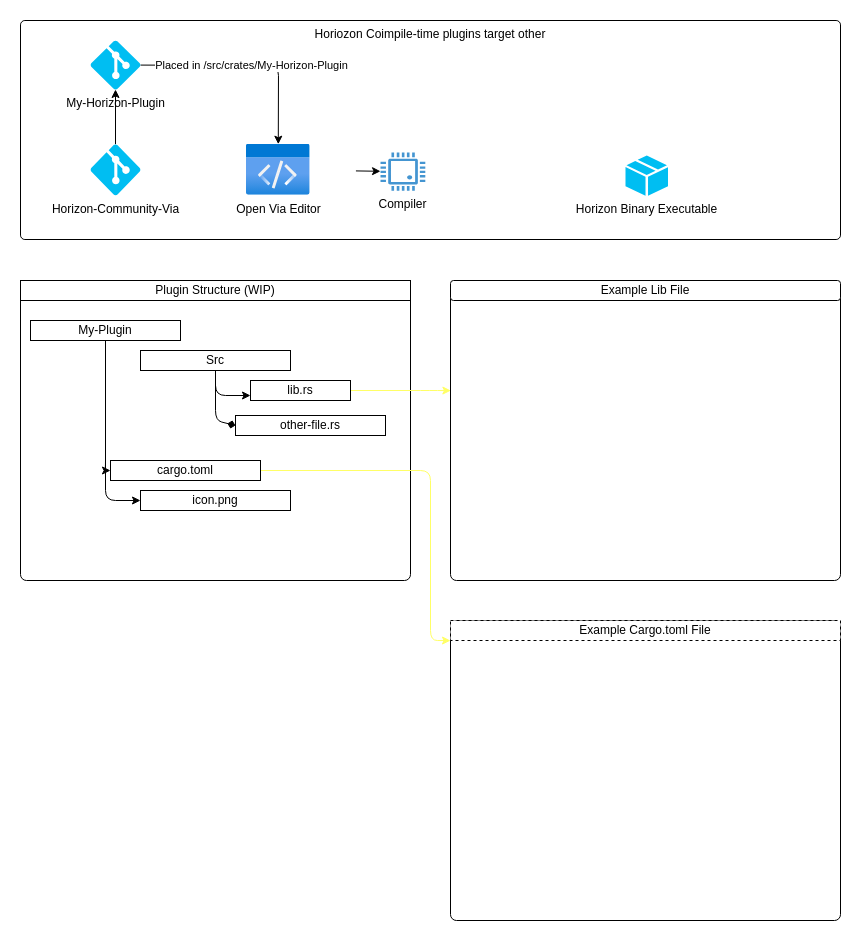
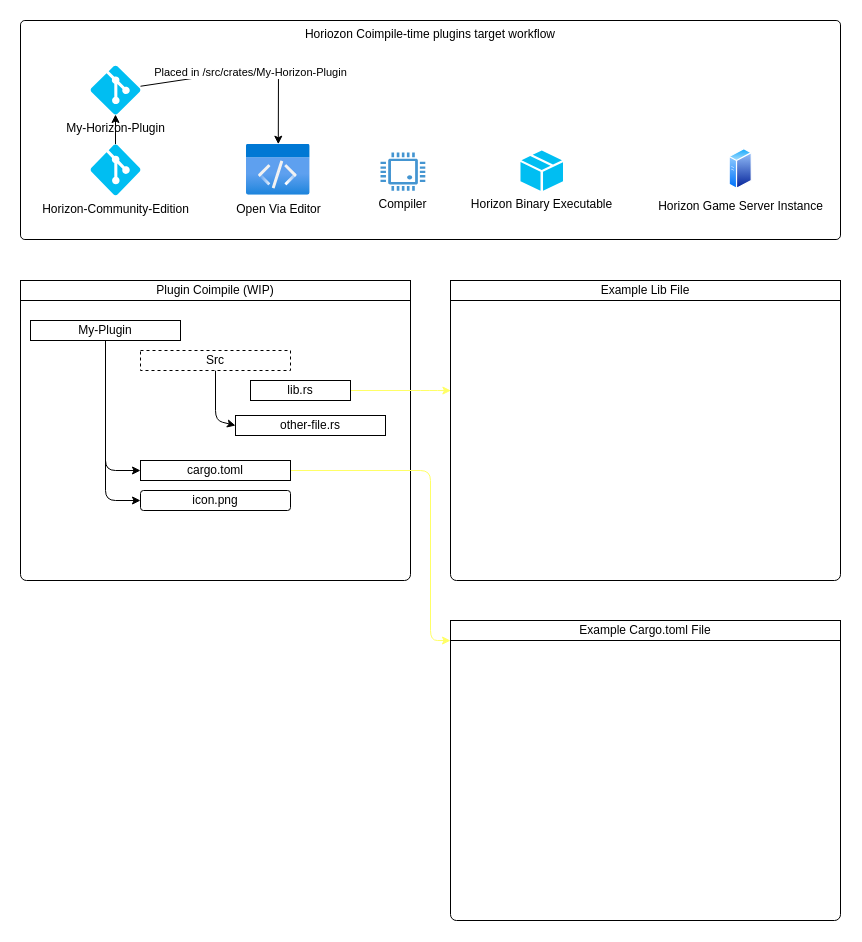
node "Horiozon Coimpile-time plugins target other": label "Horiozon Coimpile-time plugins target other" -> "Horiozon Coimpile-time plugins target workflow"
node "My-Horizon-Plugin": moved (116, 65) -> (116, 90)
node "Horizon Game Server Instance": added
edge "Open Via Editor" -> "Compiler": removed
node "Horizon Binary Executable": moved (647, 176) -> (542, 171)
node "Horizon-Community-Via": label "Horizon-Community-Via" -> "Horizon-Community-Edition"
node "Plugin Structure (WIP)": label "Plugin Structure (WIP)" -> "Plugin Coimpile (WIP)"
node "Example Lib File": shape rounded rectangle -> rectangle
node "Src": style solid -> dashed
edge "Src" -> "lib.rs": removed
edge "Src" -> "other-file.rs": arrowhead diamond -> classic
node "cargo.toml": moved (186, 471) -> (216, 471)
node "icon.png": shape rectangle -> rounded rectangle
node "Example Cargo.toml File": style dashed -> solid
